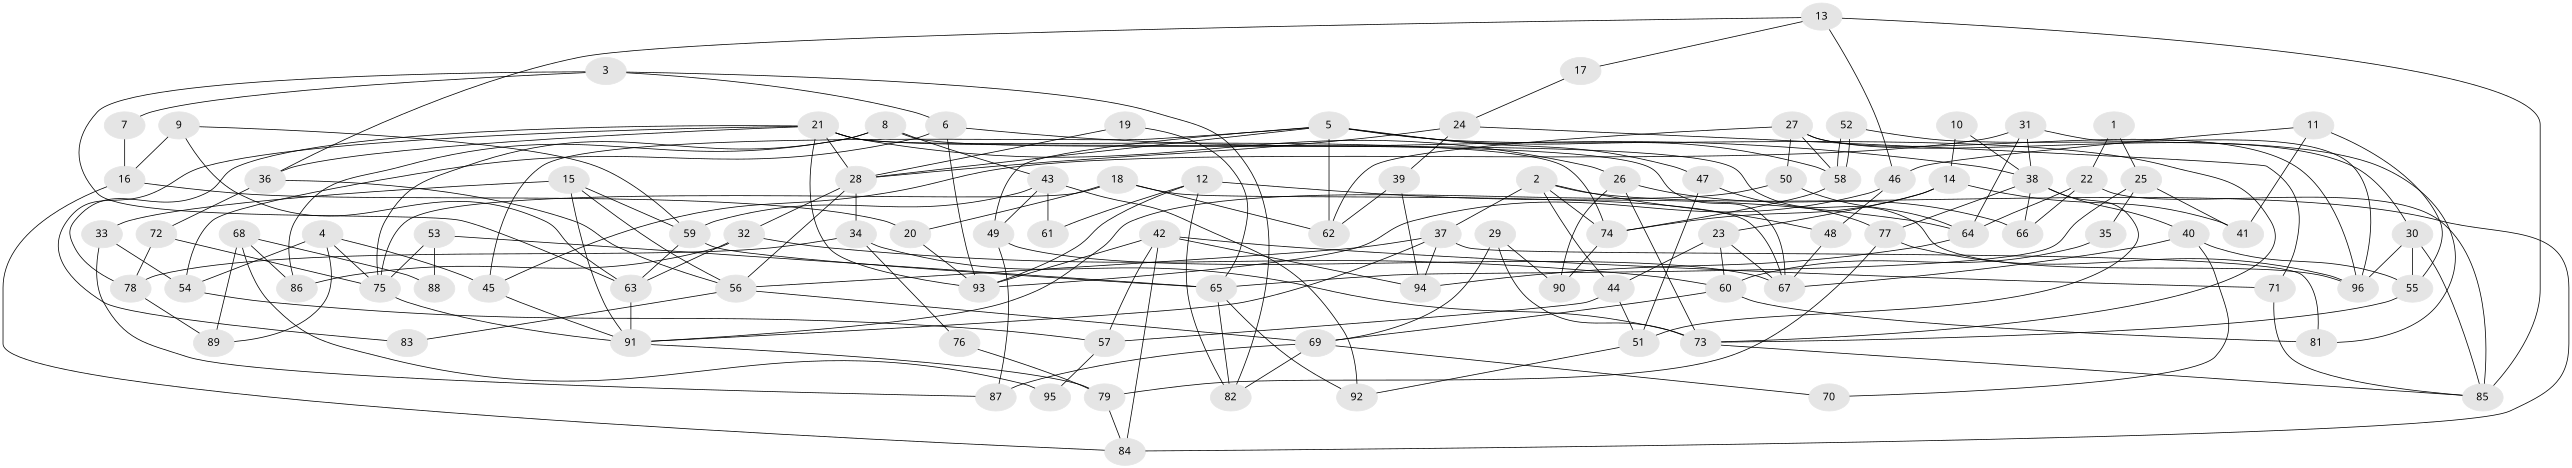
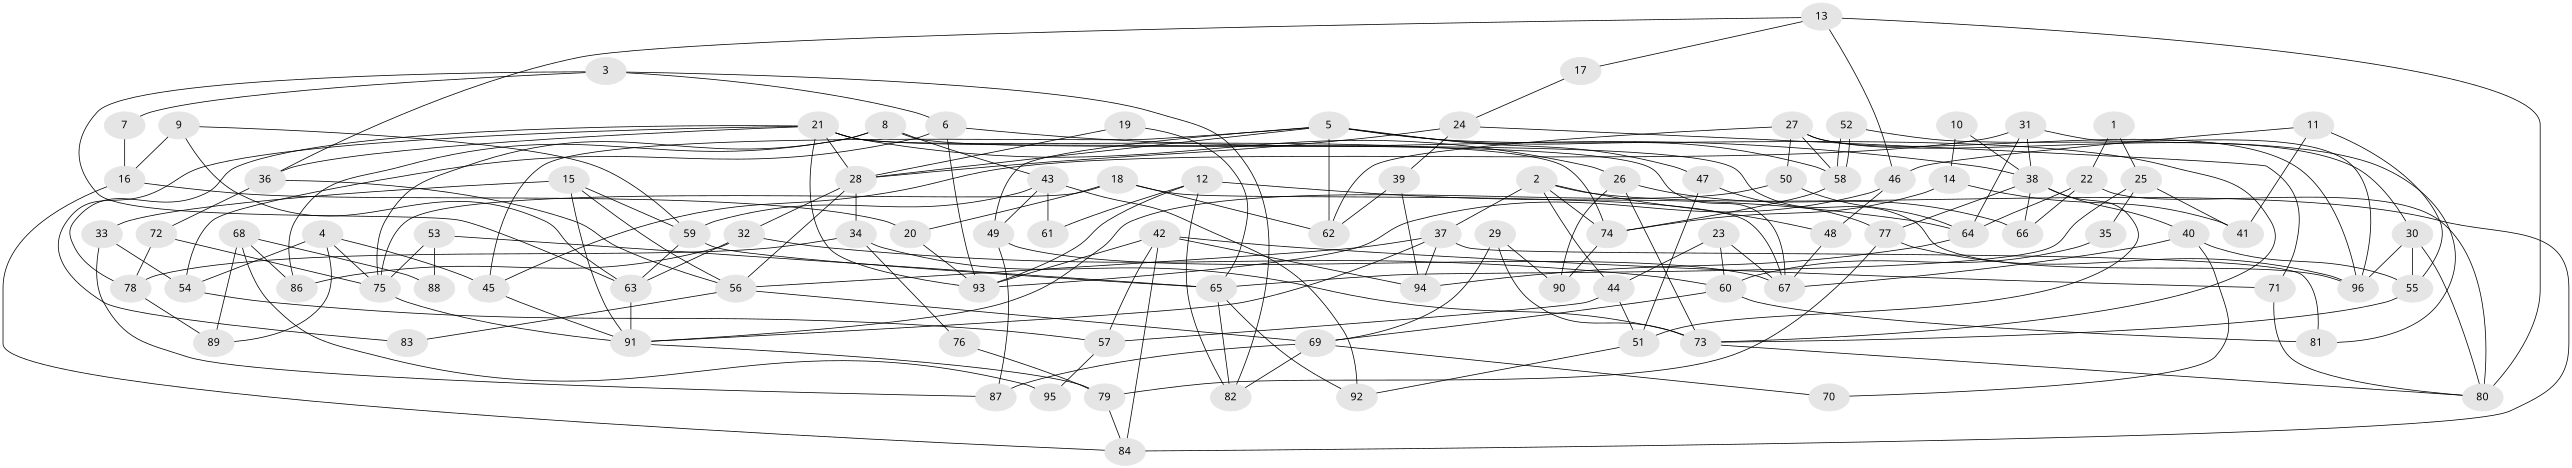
edge "14" -- "23": removed
node "85": label "85" -> "80"
